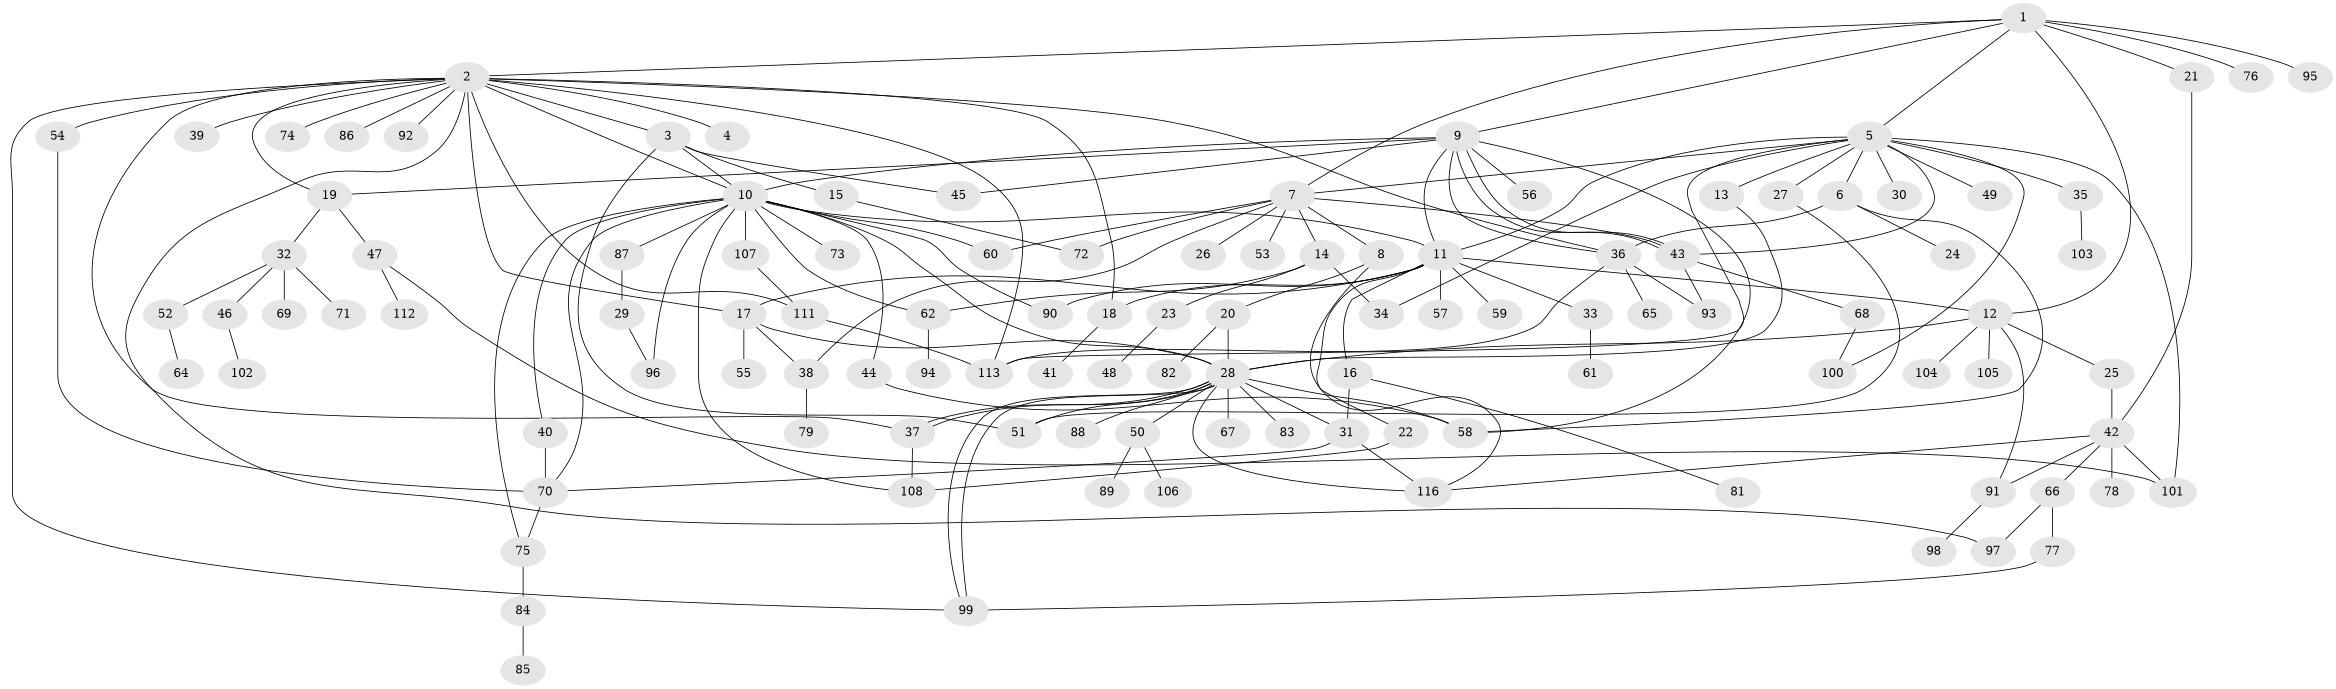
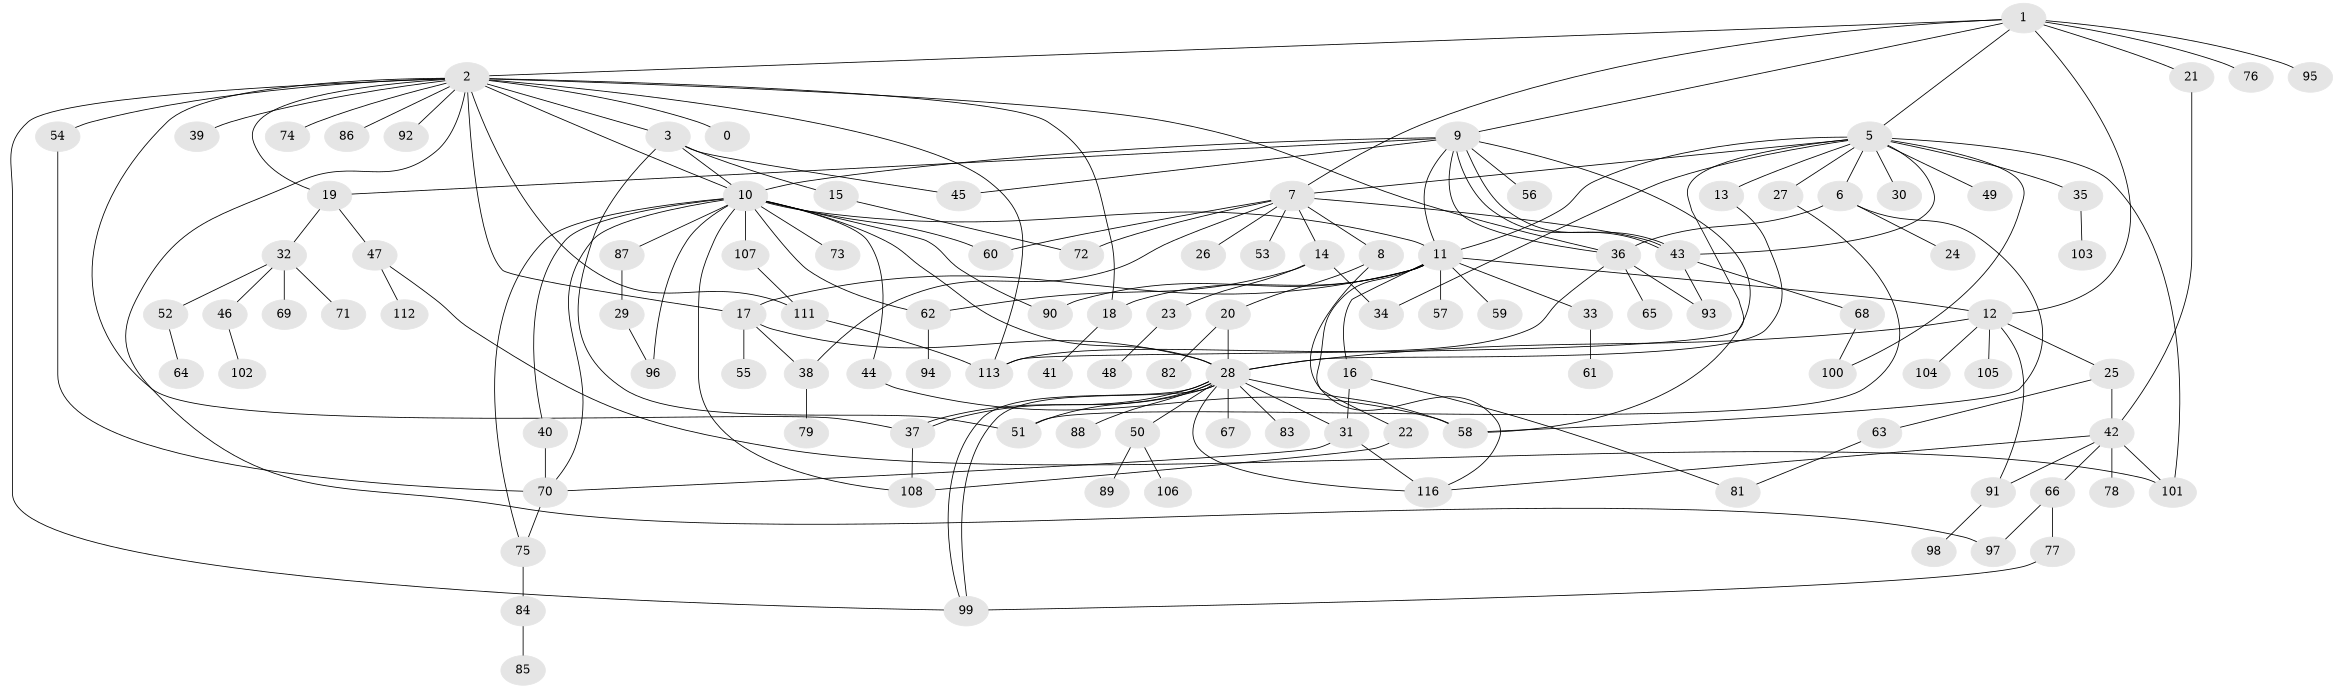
node "4": label "4" -> "0"
node "63": added
